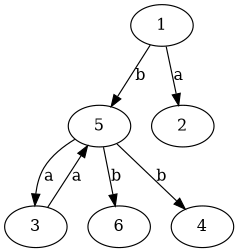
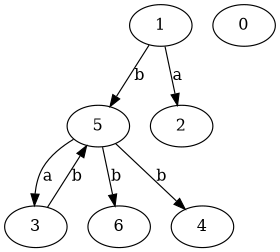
node "0": added
edge "3" -> "5": label "a" -> "b"
